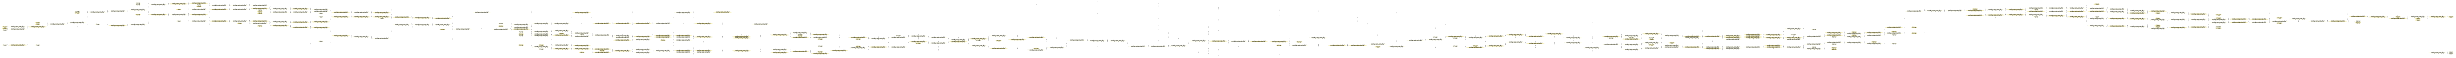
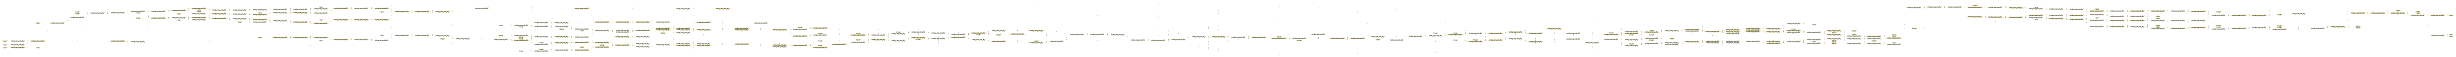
node "q(40) (d=2), op=in": removed
node "q(13) (d=2), op=in": removed
node "q(42) (d=2), op=in": removed
node "q(17) (d=2), op=out": removed
node "q(8) (d=2), op=in": removed
node "q(9) (d=2), op=in": removed
node "q(41) (d=2), op=out": added
node "q(5) (d=2), op=in": removed
node "q(43) (d=2), op=out": removed
node "q(27) (d=2), op=out": removed
node "q(21) (d=2), op=in": added
node "q(36) (d=2), op=in": added
